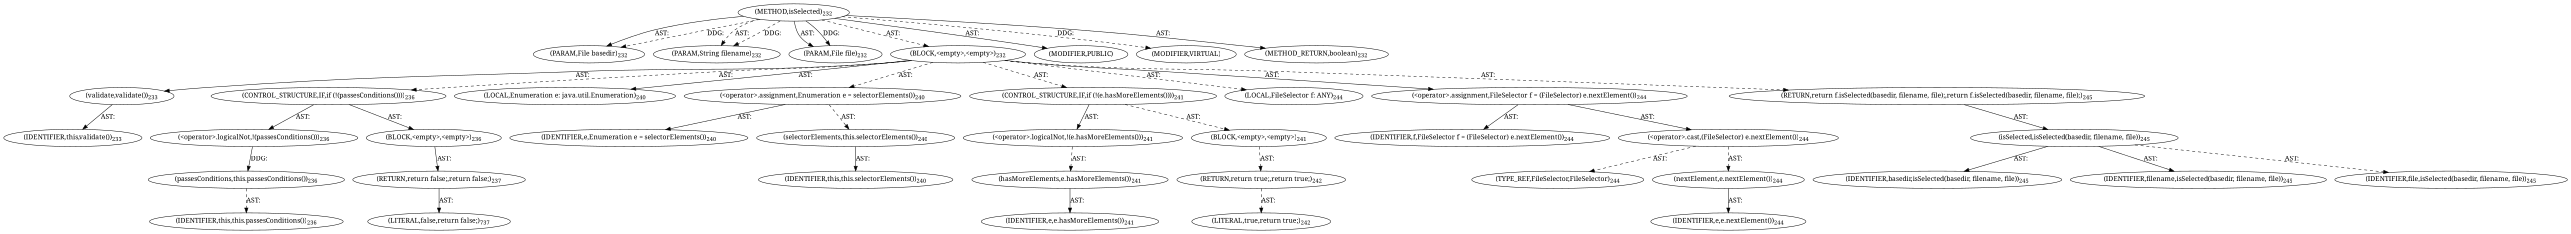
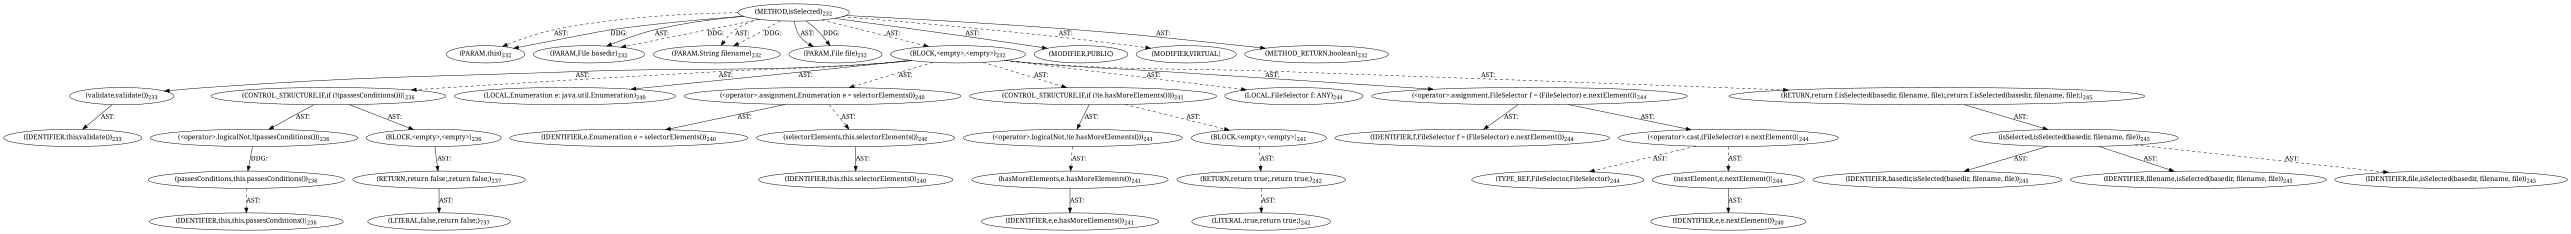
edge "(METHOD,isSelected)" -> "(MODIFIER,VIRTUAL)": label "DDG: " -> "AST: "
node "(PARAM,this)": added
node "(IDENTIFIER,e,e.nextElement())": text "244" -> "240"
